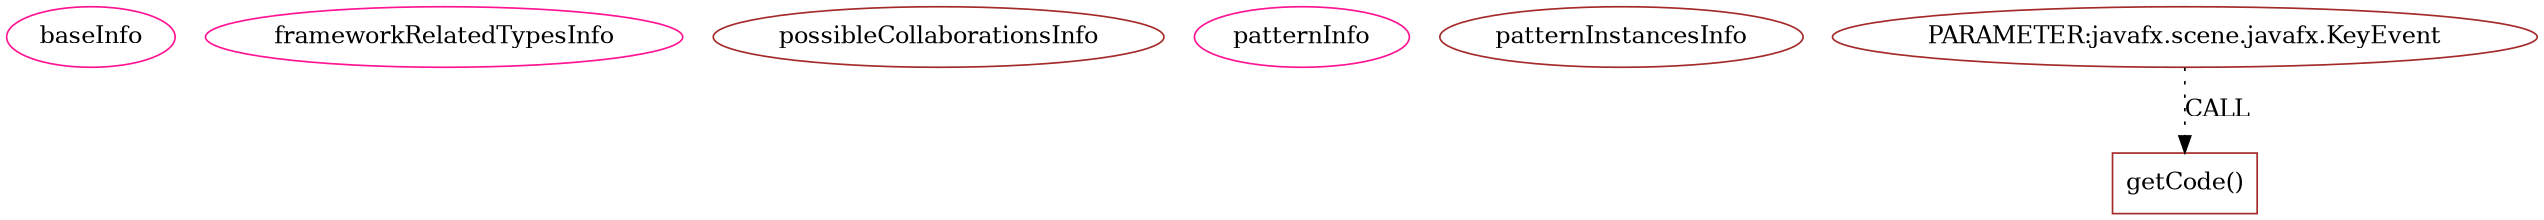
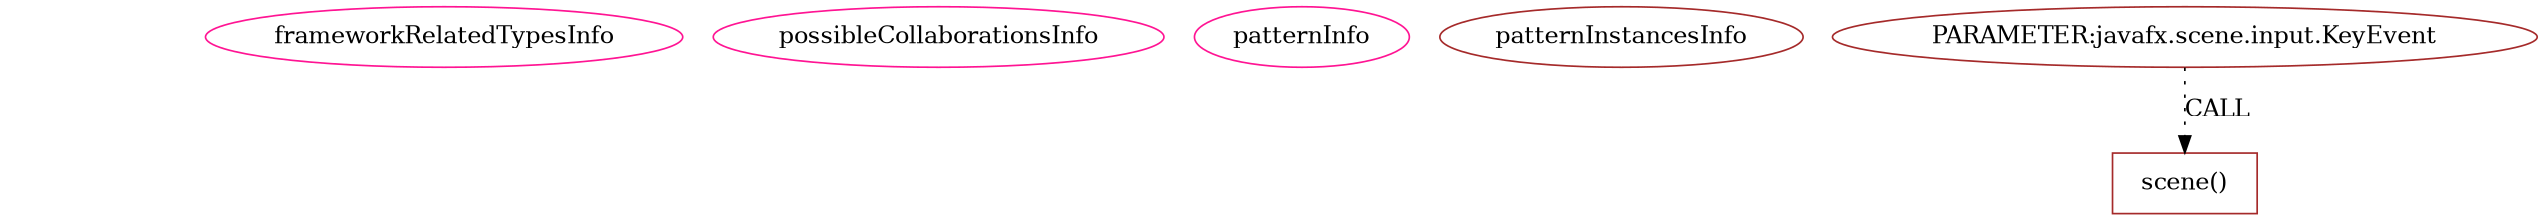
node "baseInfo": removed
node "possibleCollaborationsInfo": color brown -> deeppink
node "PARAMETER:javafx.scene.javafx.KeyEvent": label "PARAMETER:javafx.scene.javafx.KeyEvent" -> "PARAMETER:javafx.scene.input.KeyEvent"
node "getCode()": label "getCode()" -> "scene()"
